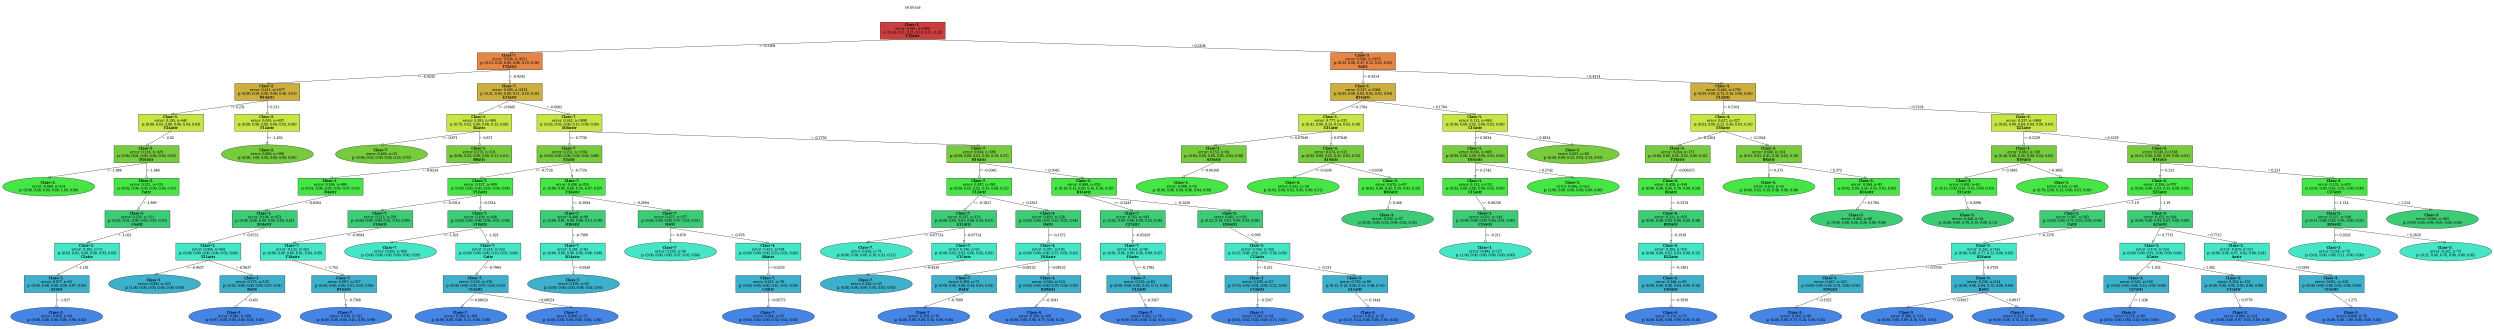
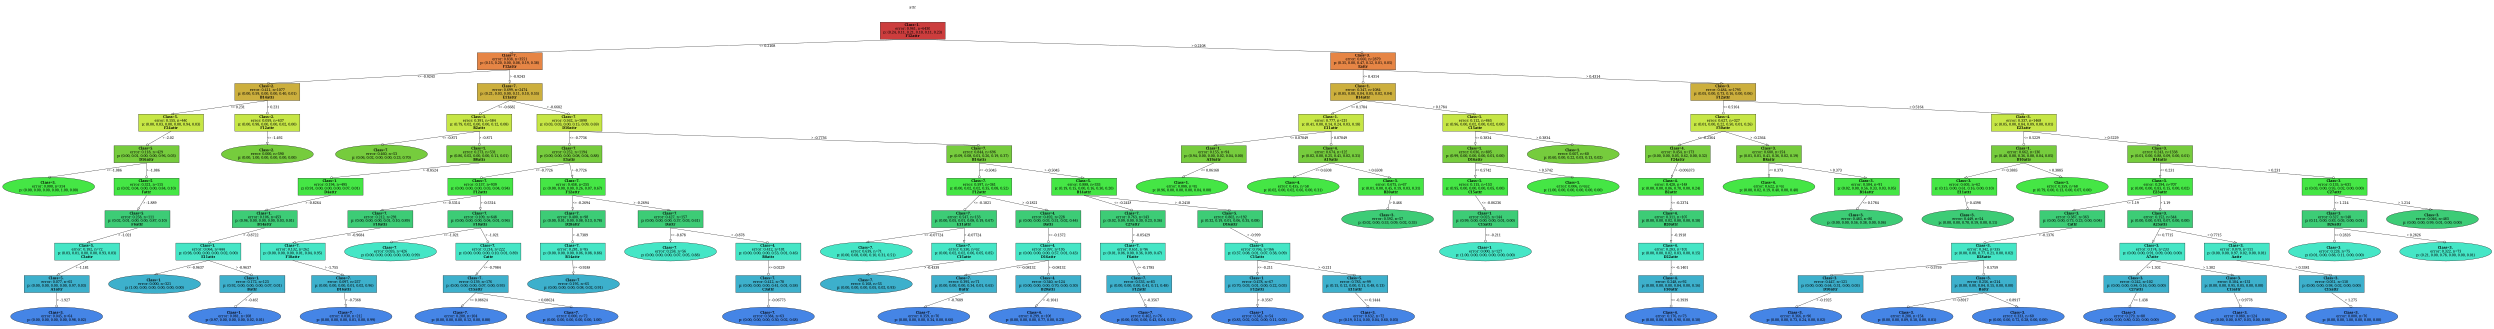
node "satimage": label "satimage" -> "attr"
